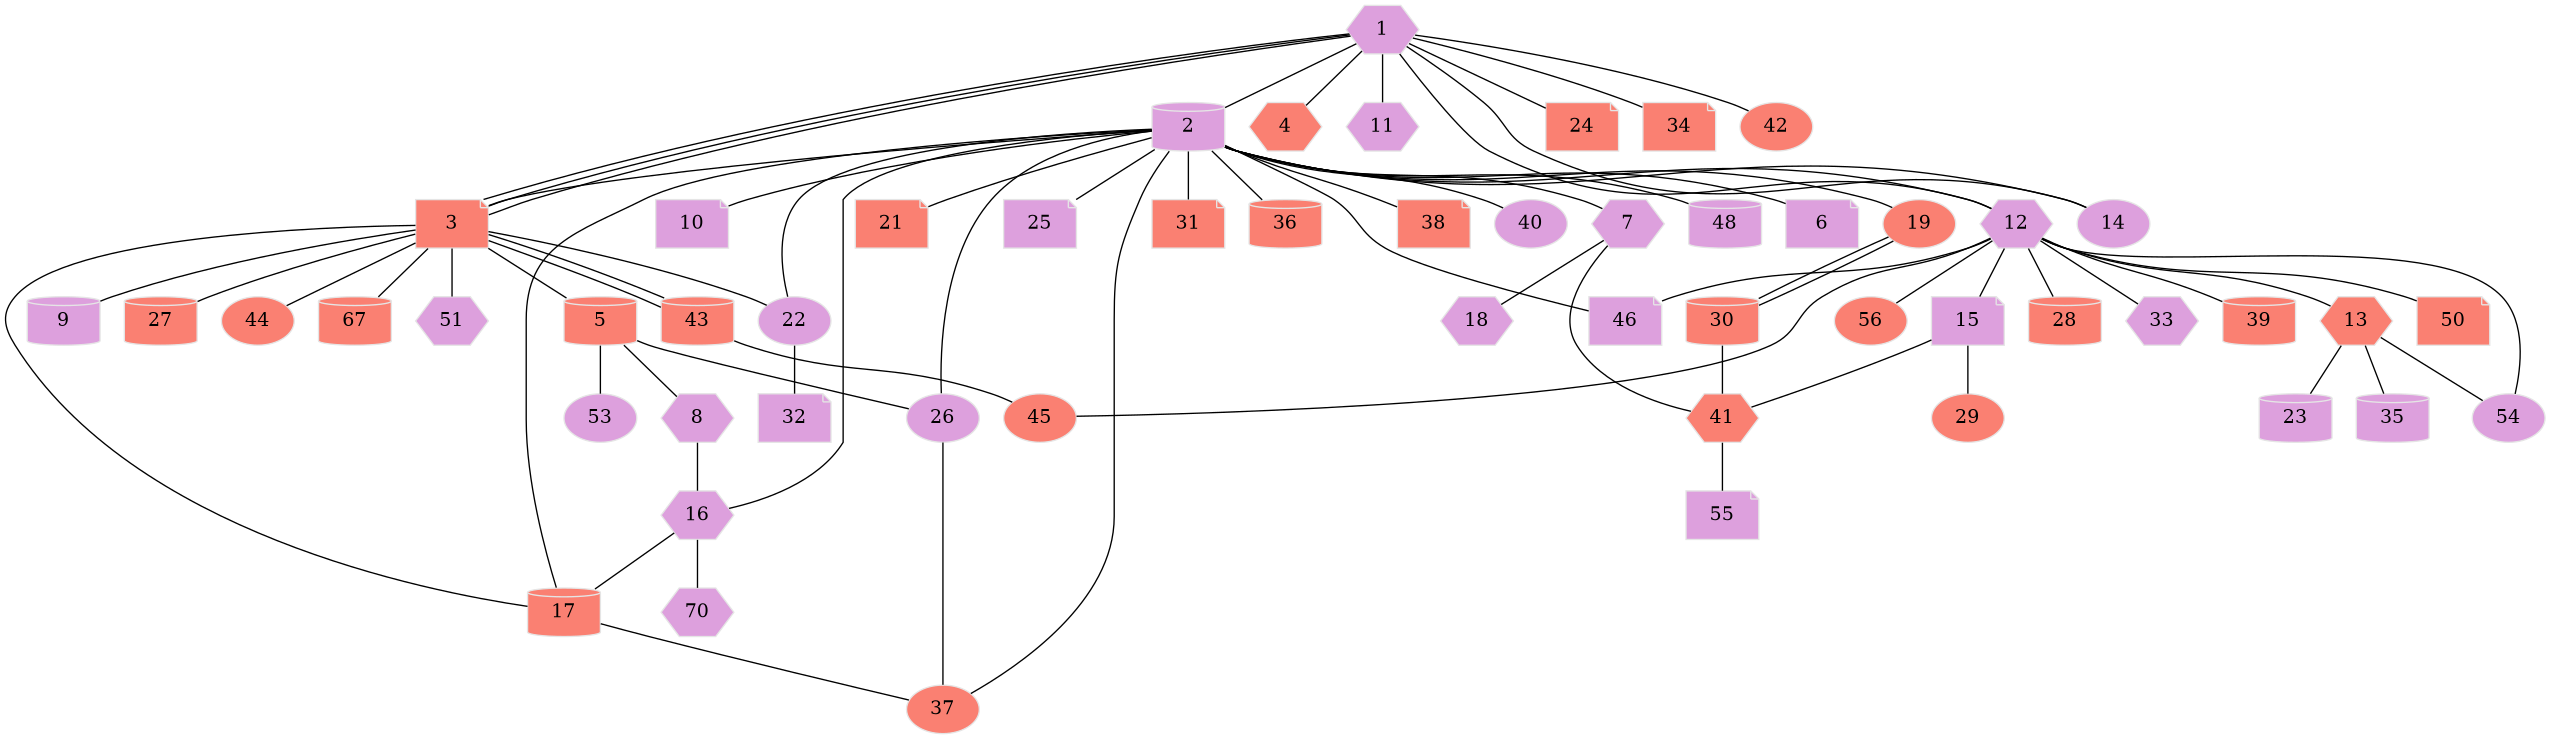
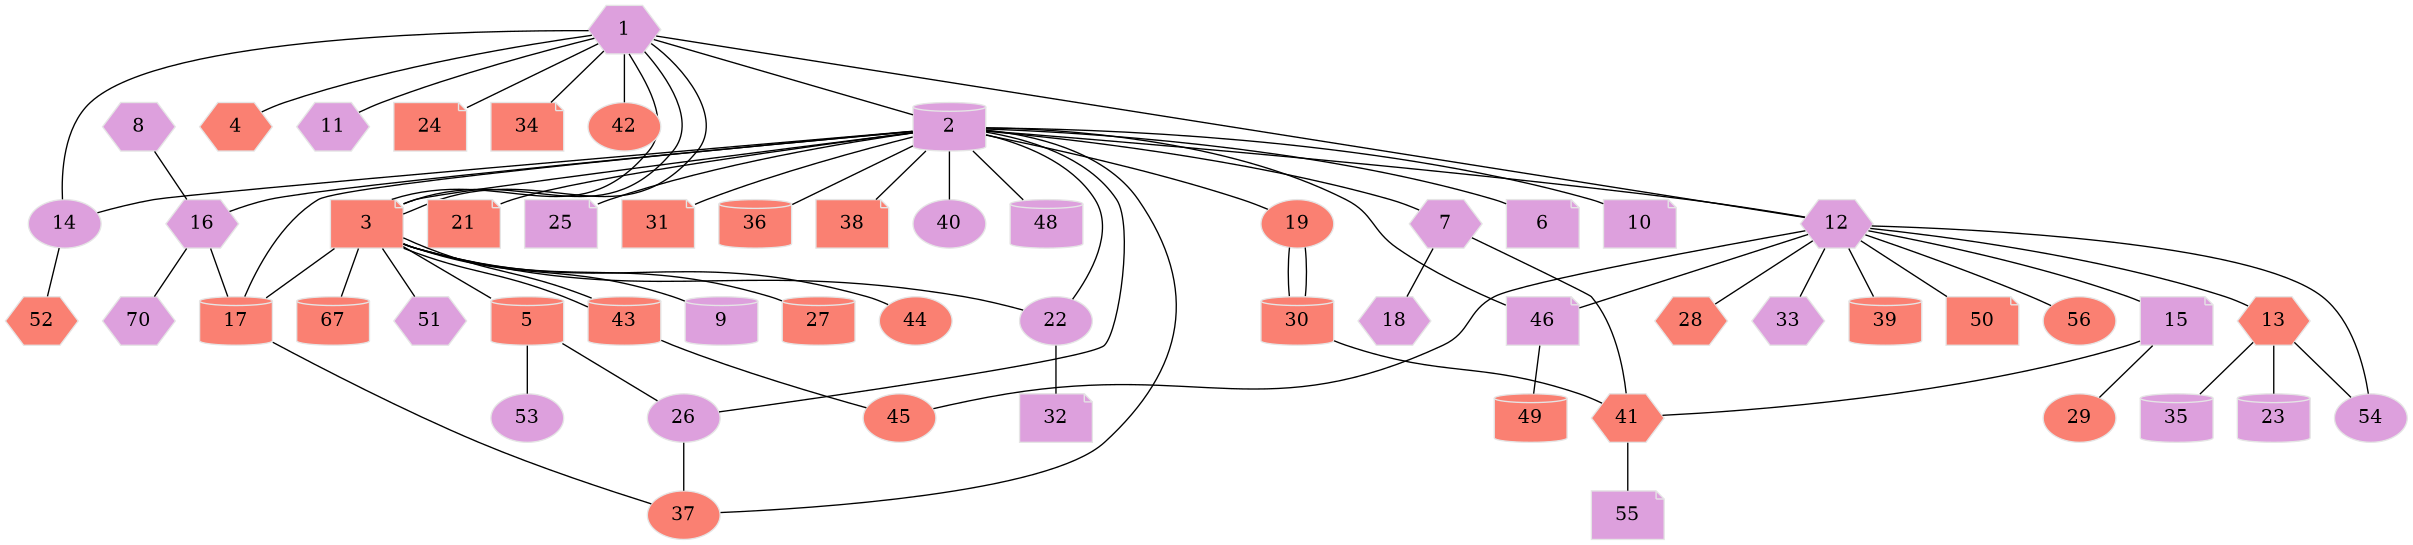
node "52": added
node "28": shape cylinder -> hexagon
edge "5" -- "8": removed
node "49": added
